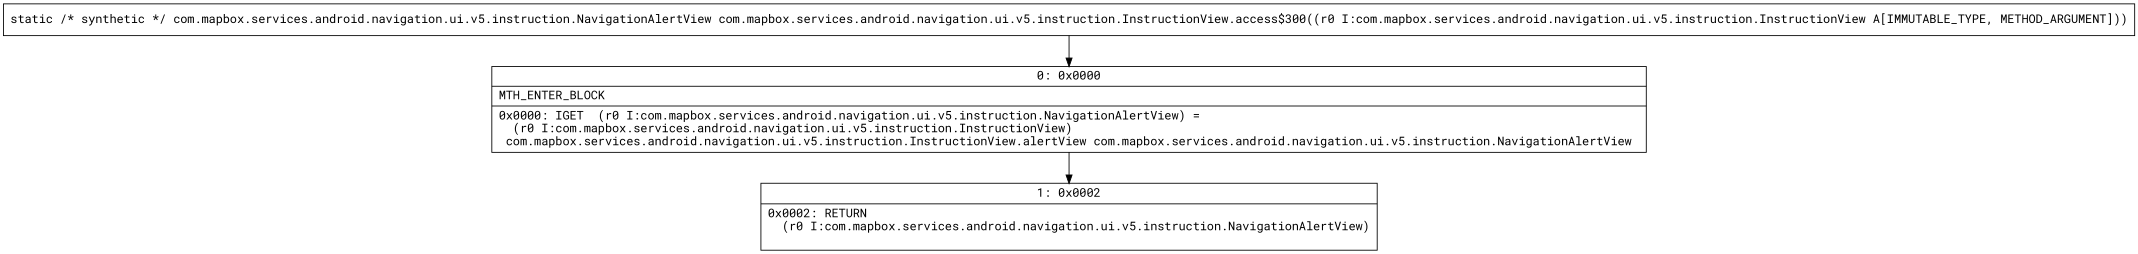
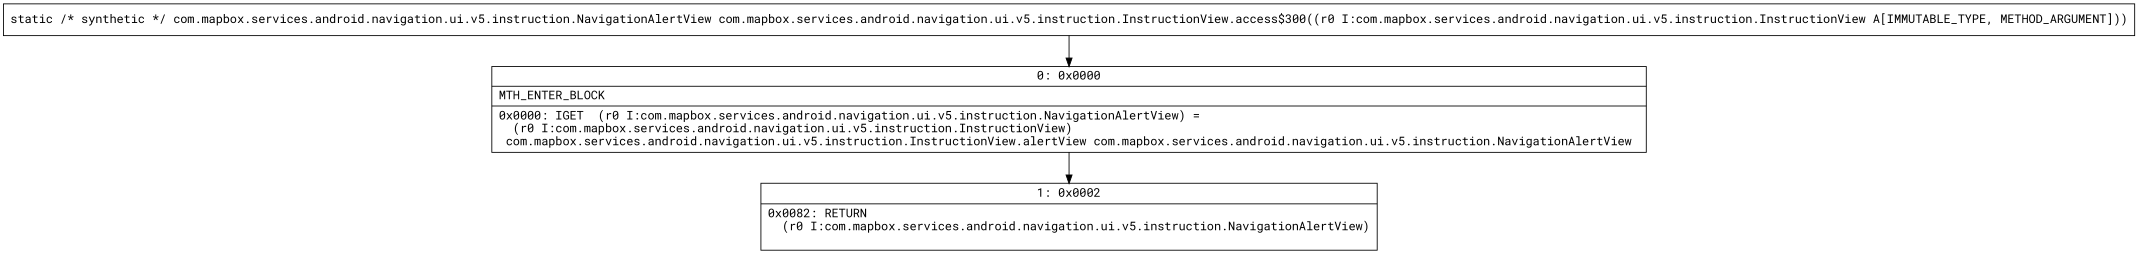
node "1: 0x0002": text "0x0002: RETURN" -> "0x0082: RETURN"
